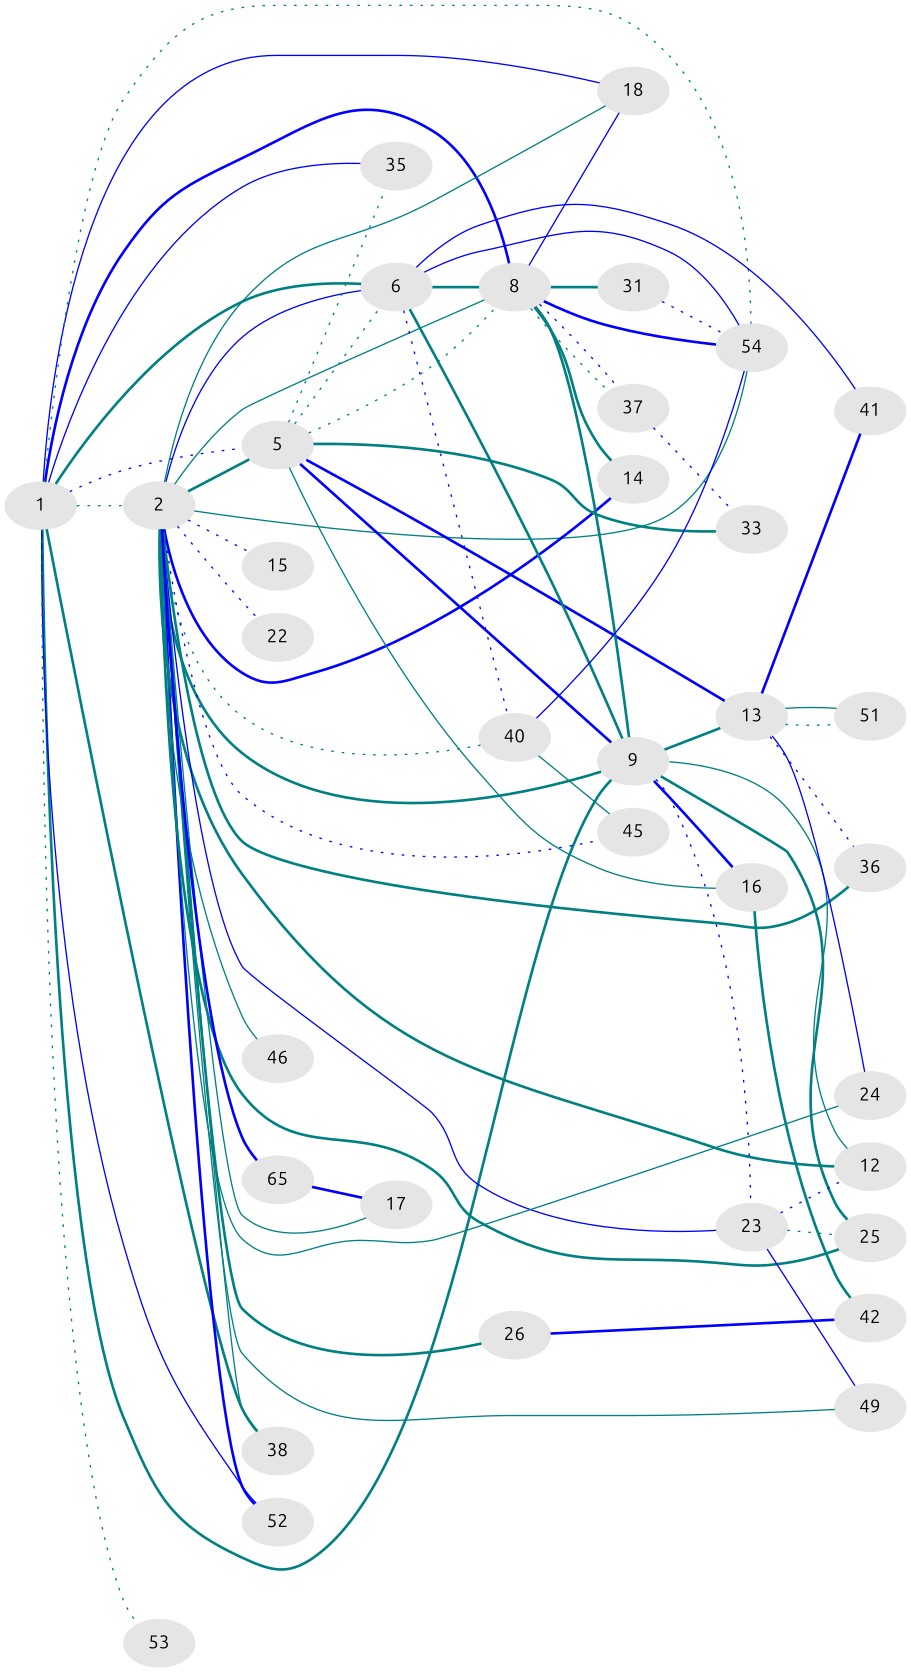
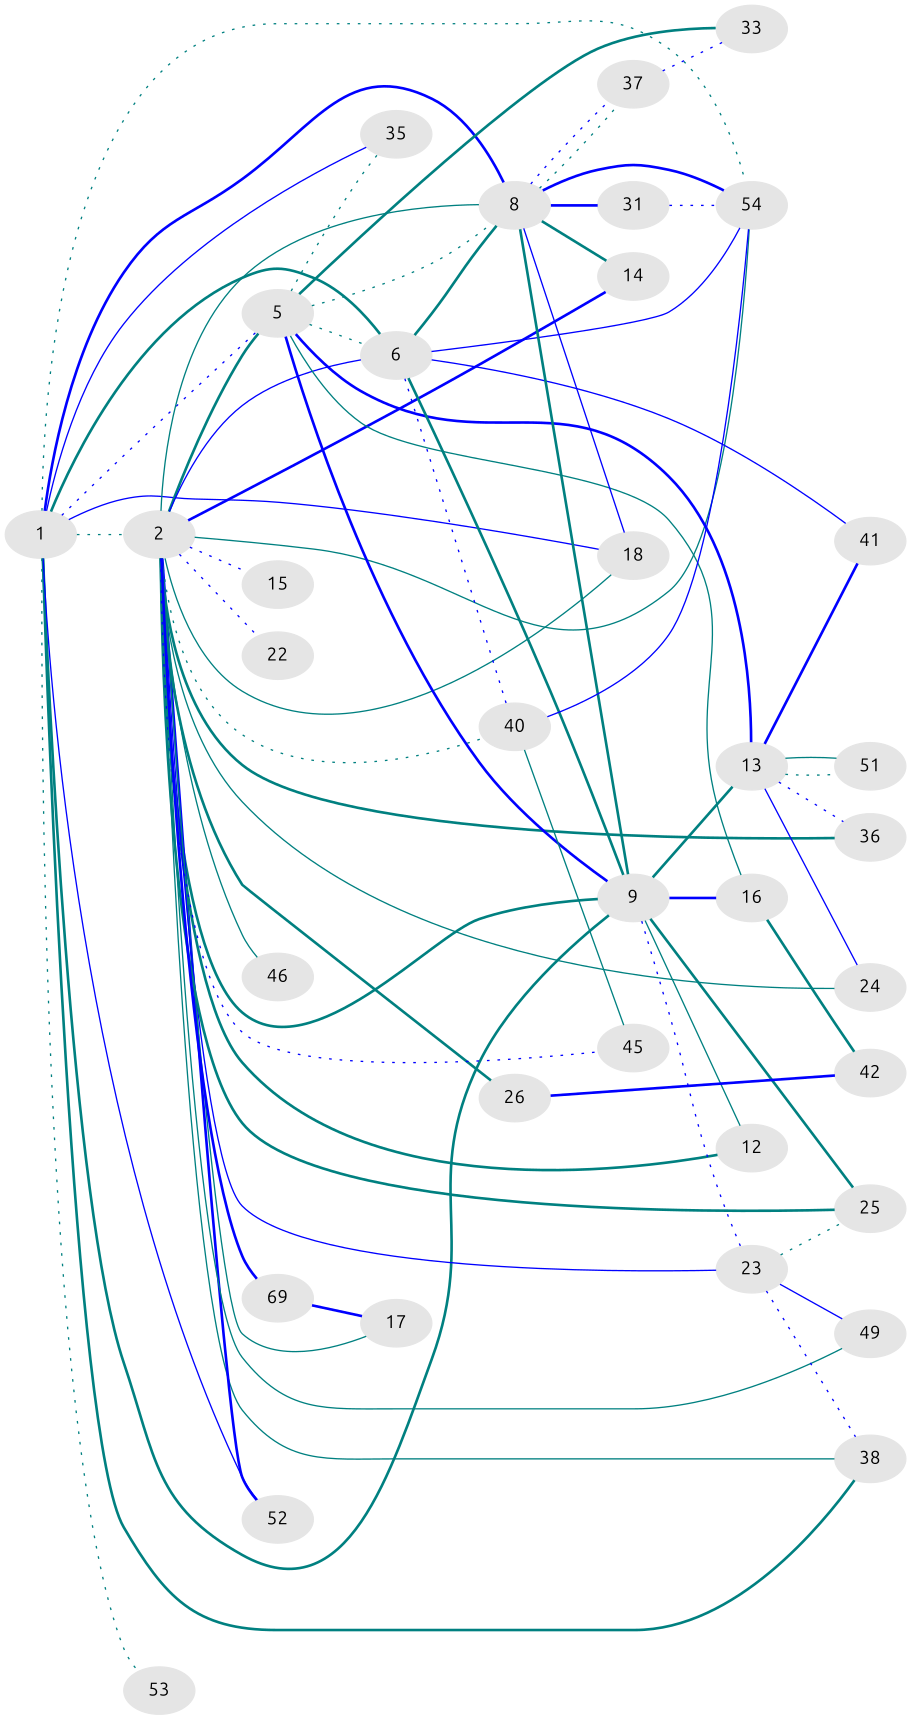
edge "8" -- "31": color teal -> blue
node "65": label "65" -> "69"
edge "12" -- "23": now "38" -- "23"
